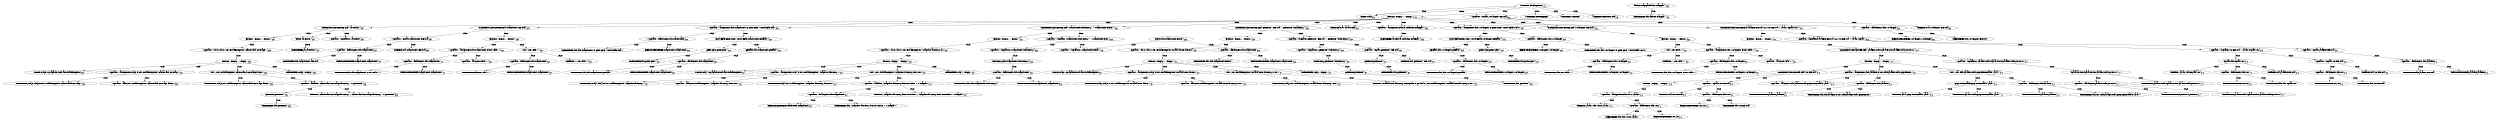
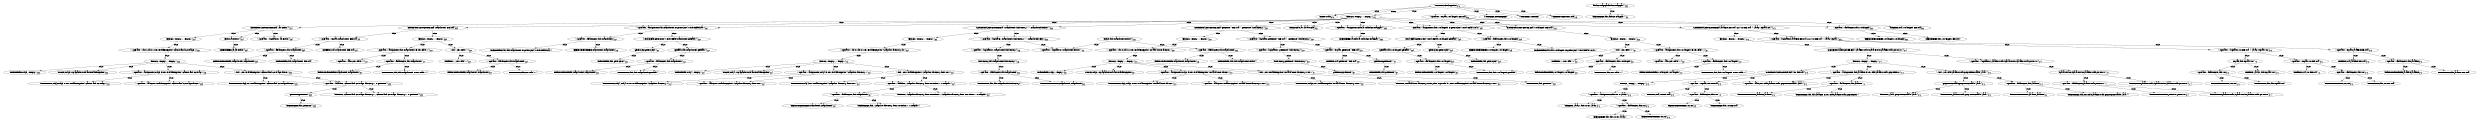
edge "(exists,jar.exists())" -> "(IDENTIFIER,jar,jar.exists())": label "DDG: " -> "AST: "
edge "(equals,this.equals(vm))" -> "(LITERAL,null,javaExe == null)": now "(<operator>.equals,javaExe == null)" -> "(LITERAL,null,javaExe == null)"
